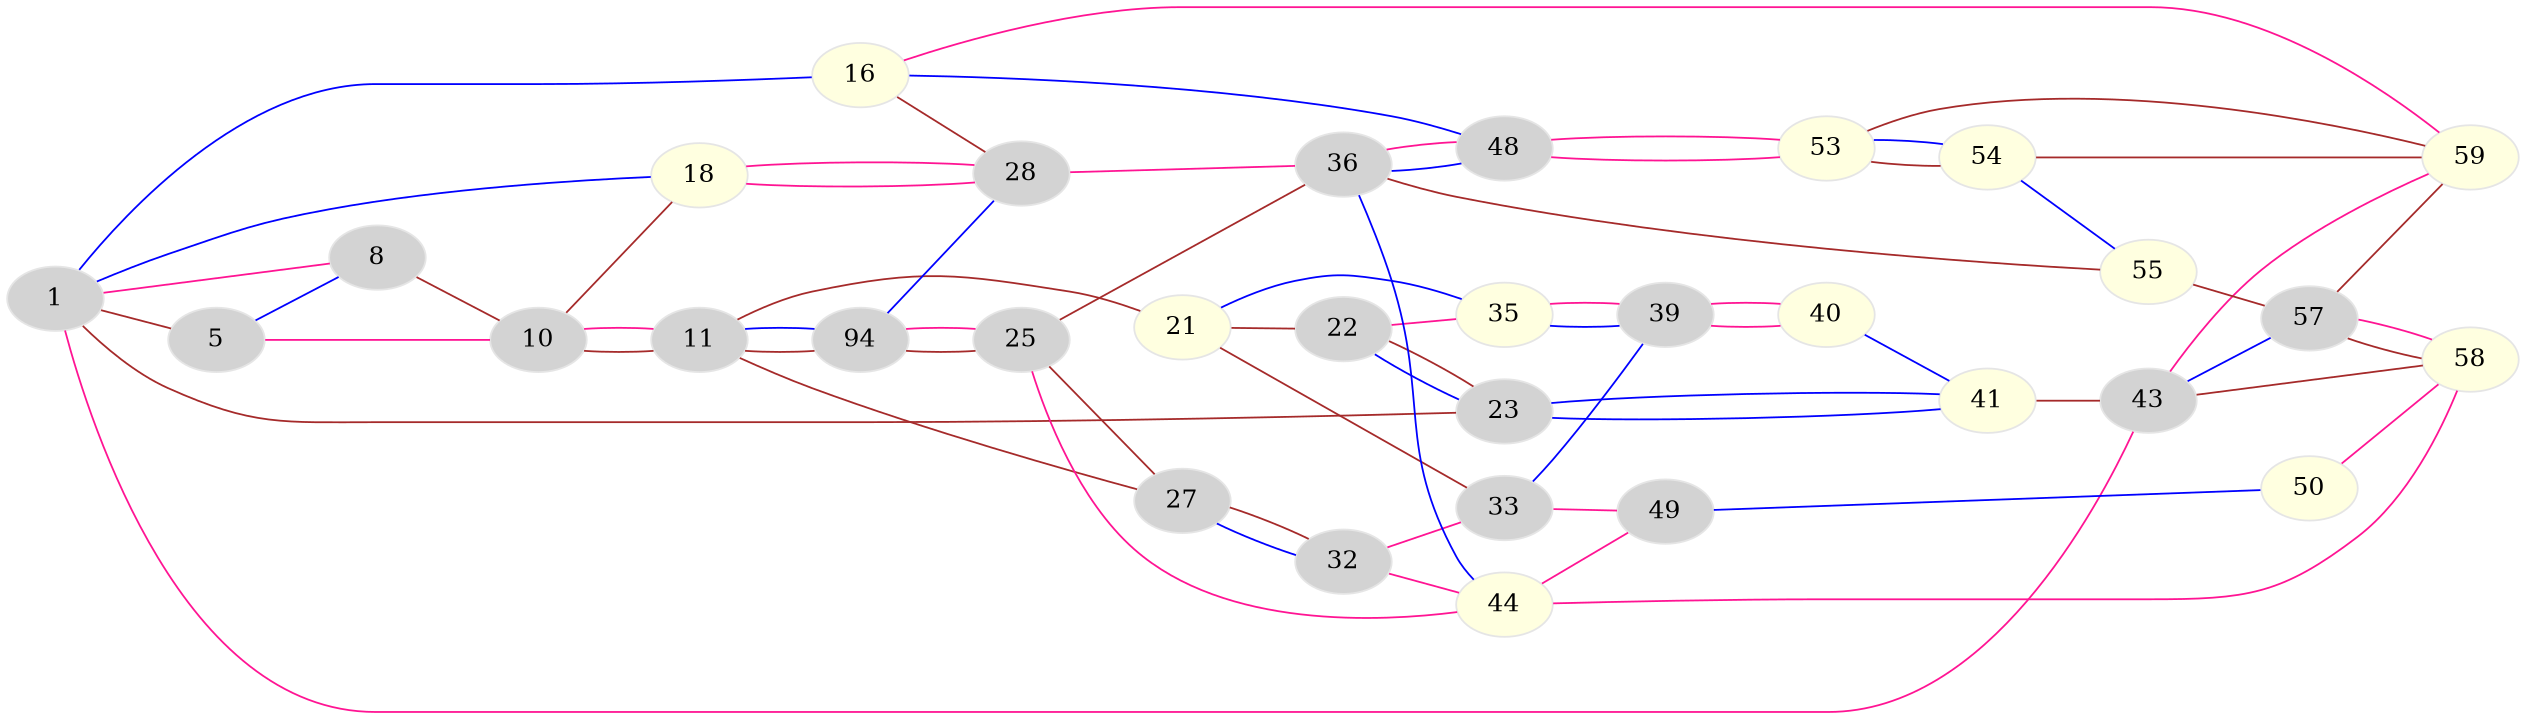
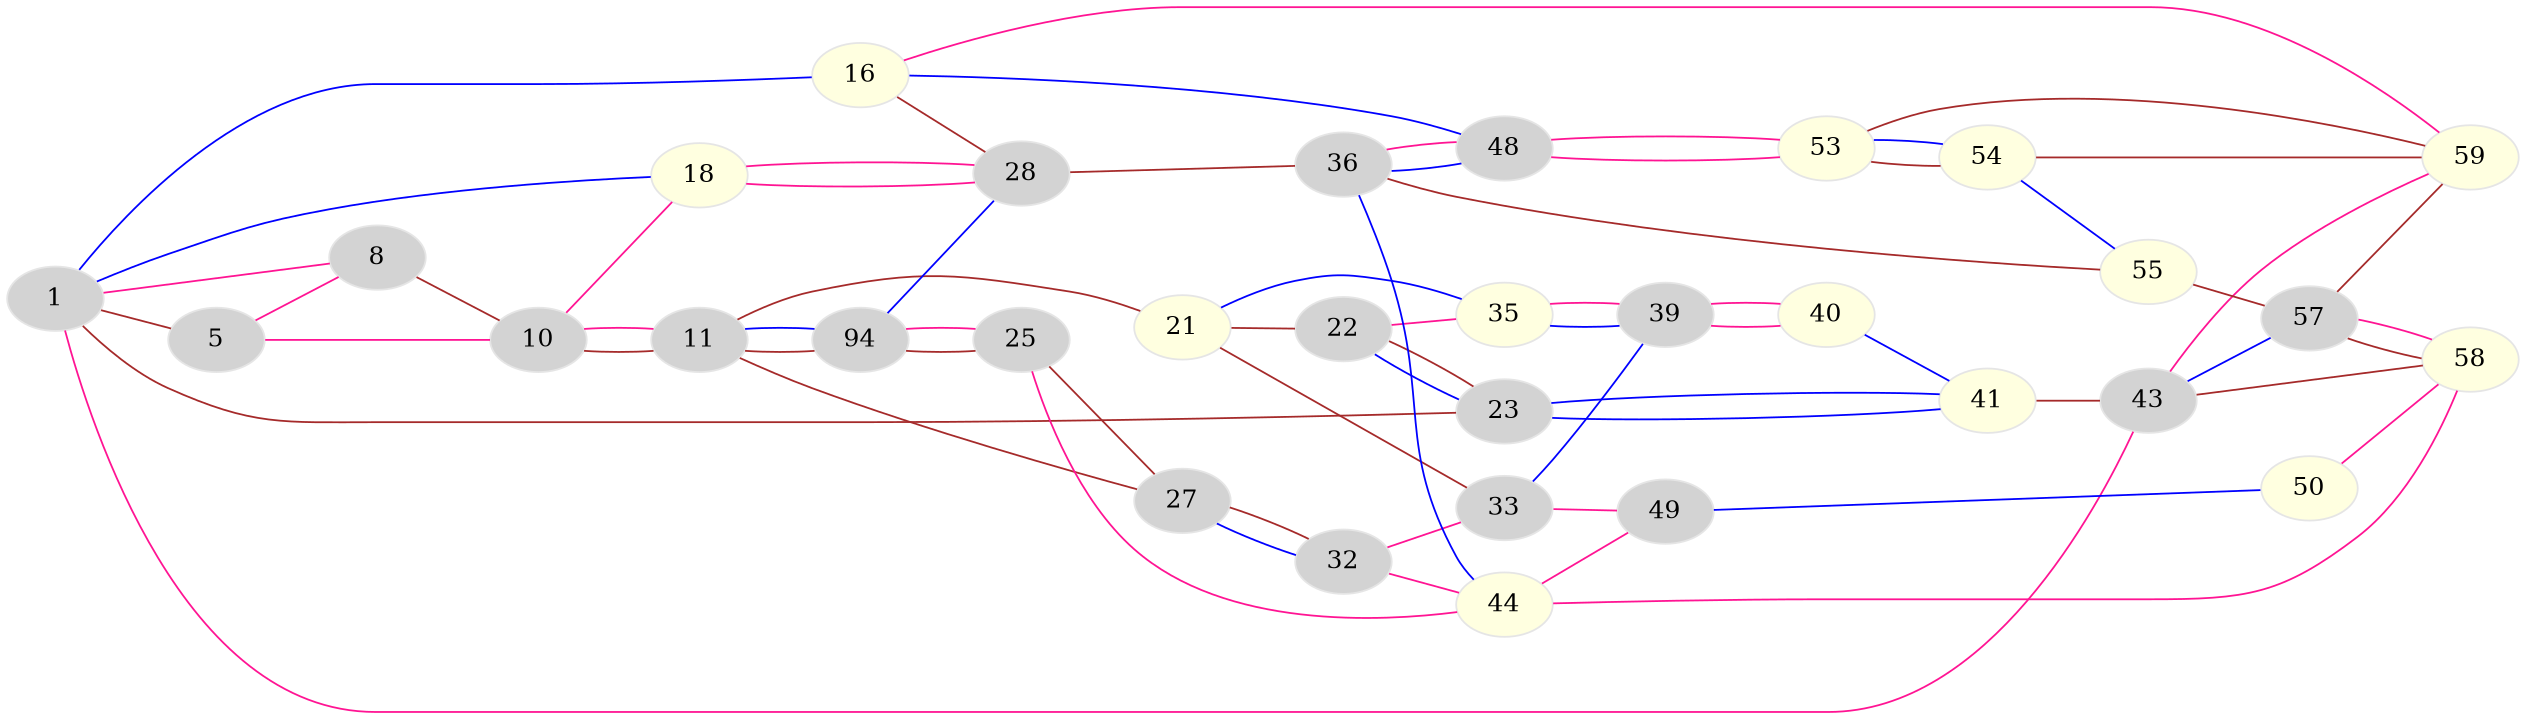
edge "36" -- "28": color deeppink -> brown
edge "36" -- "25": removed
edge "18" -- "10": color brown -> deeppink
edge "8" -- "5": color blue -> deeppink
